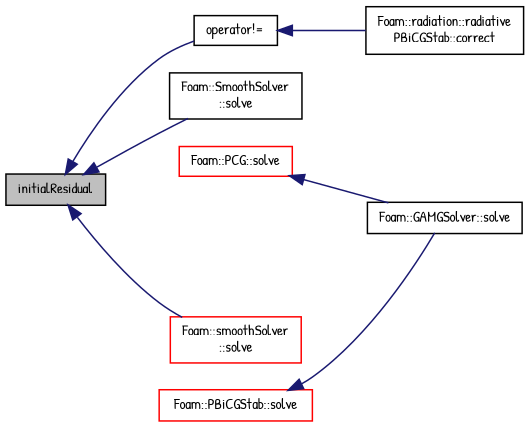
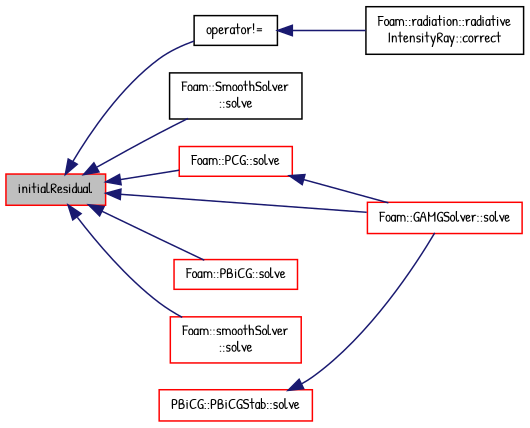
node "Foam::radiation::radiative PBiCGStab::correct": label "Foam::radiation::radiative PBiCGStab::correct" -> "Foam::radiation::radiative IntensityRay::correct"
edge "Foam::PCG::solve" -> "initialResidual": added
node "initialResidual": color black -> red
edge "Foam::GAMGSolver::solve" -> "initialResidual": added
node "Foam::GAMGSolver::solve": color black -> red
node "Foam::PBiCG::solve": added
node "Foam::PBiCGStab::solve": label "Foam::PBiCGStab::solve" -> "PBiCG::PBiCGStab::solve"
